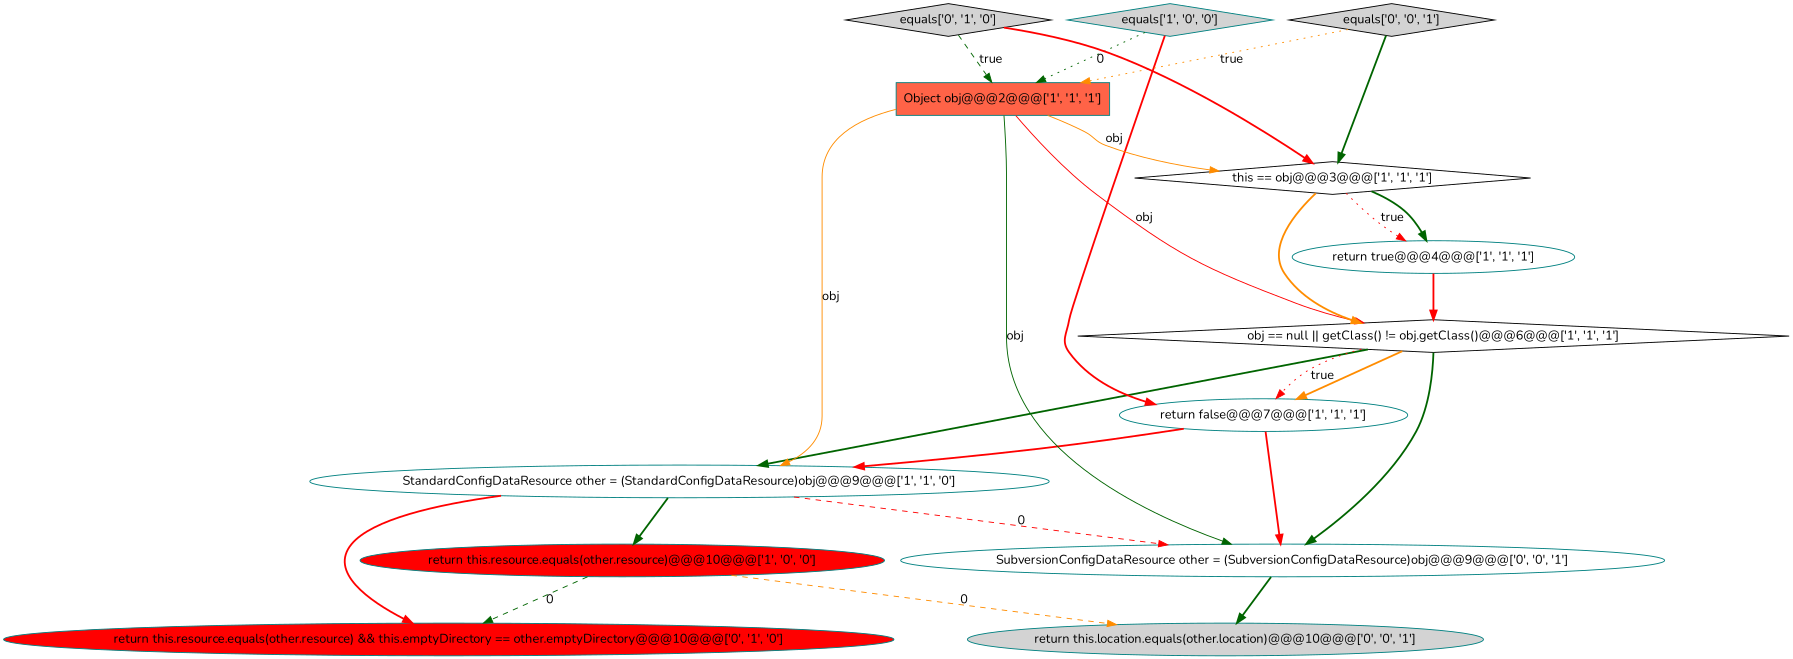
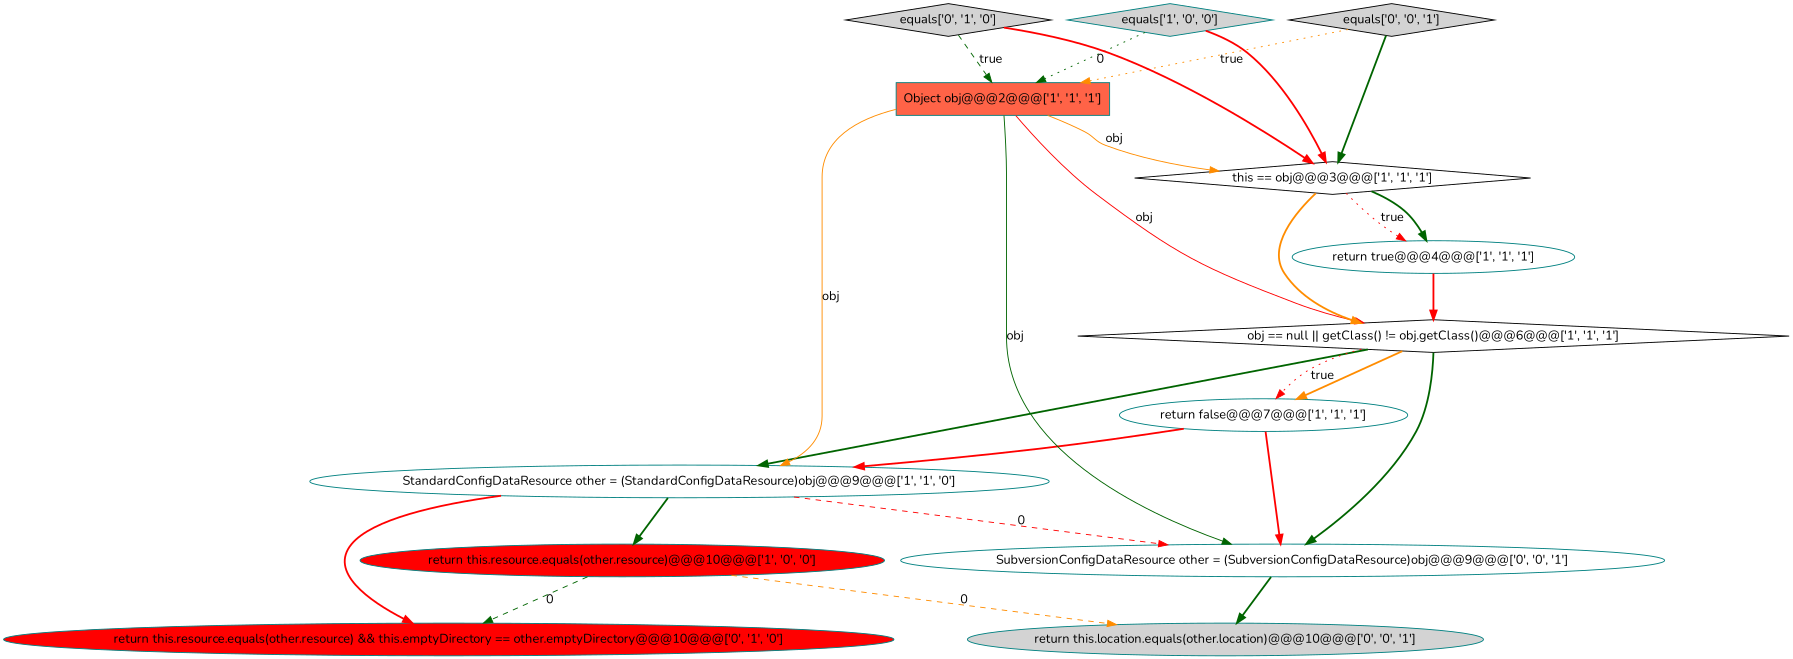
edge "equals['1', '0', '0']" -> "return false@@@7@@@['1', '1', '1']": now "equals['1', '0', '0']" -> "this == obj@@@3@@@['1', '1', '1']"
